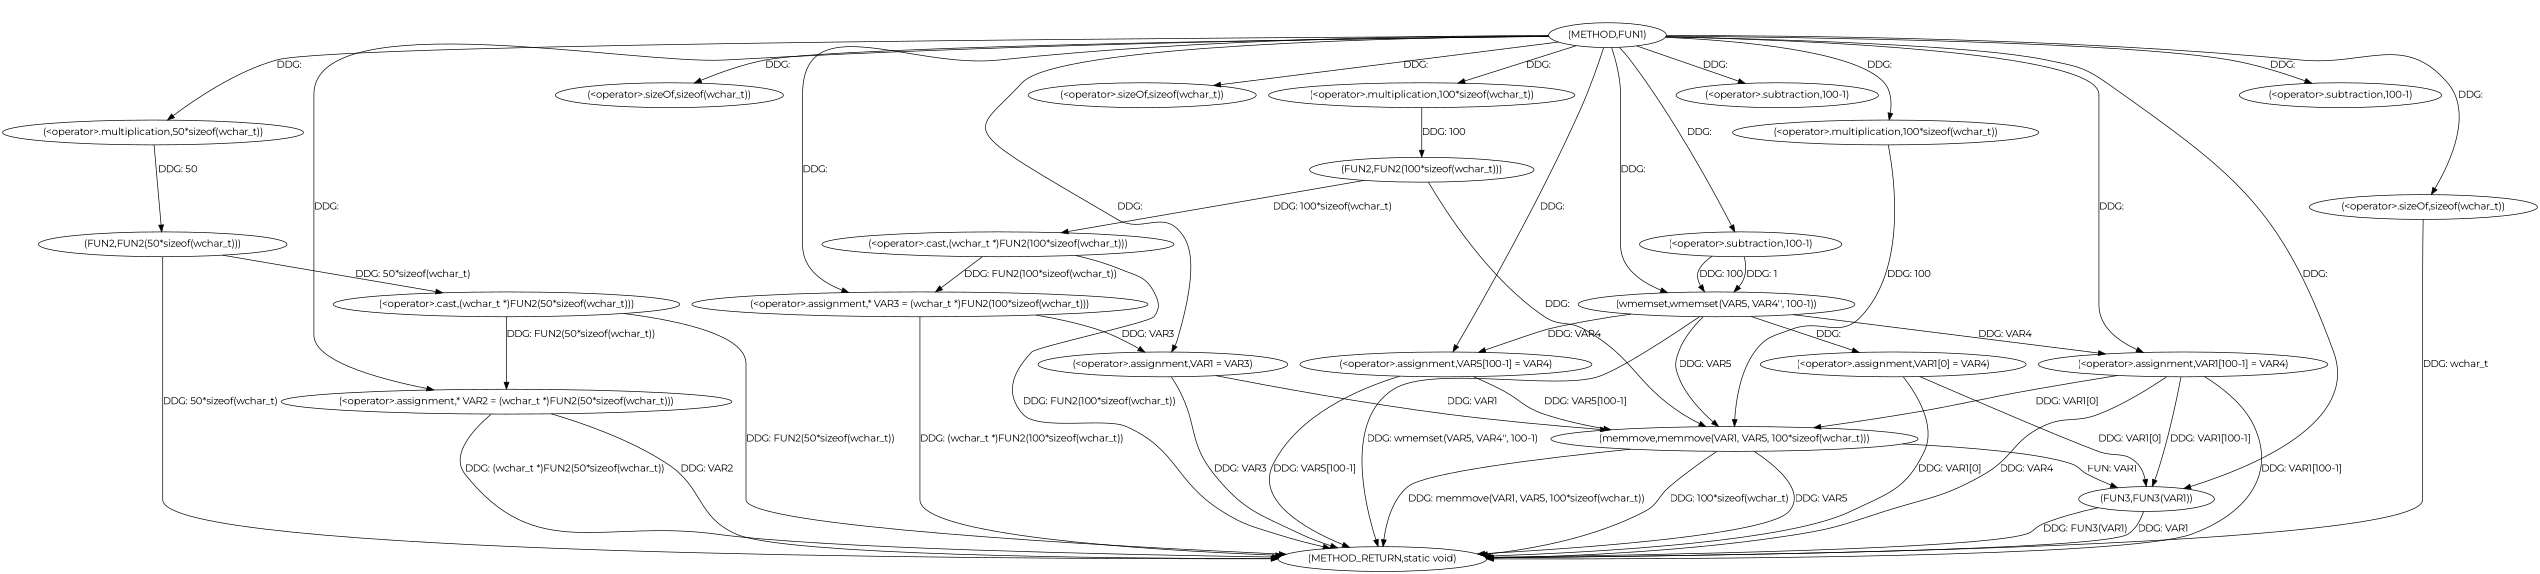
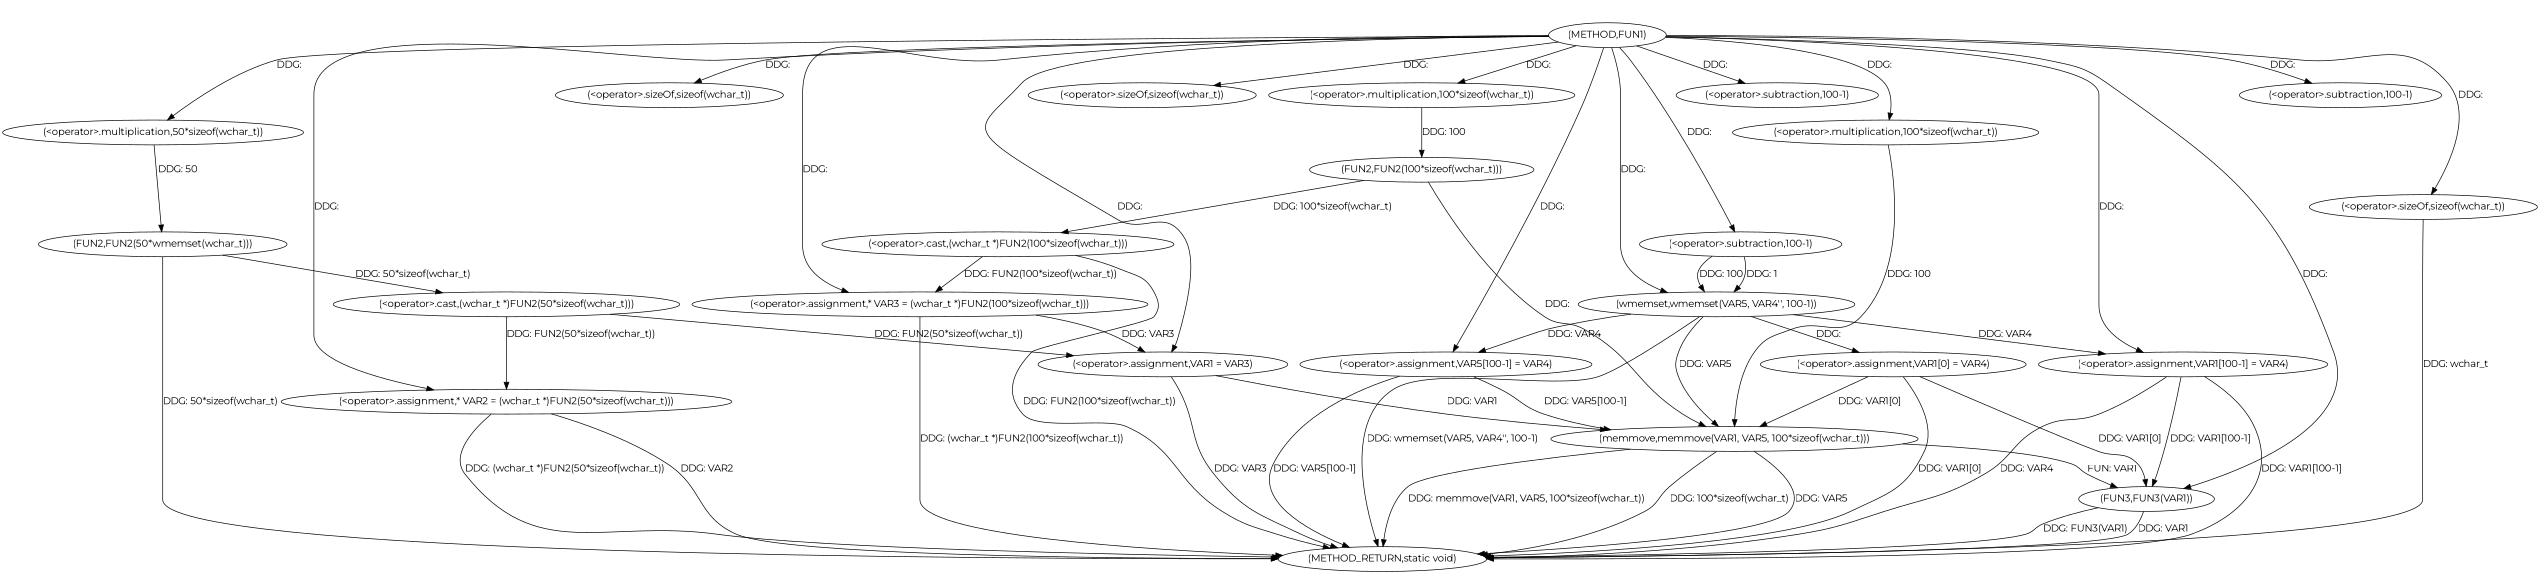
node "(FUN2,FUN2(50*sizeof(wchar_t)))": label "(FUN2,FUN2(50*sizeof(wchar_t)))" -> "(FUN2,FUN2(50*wmemset(wchar_t)))"
edge "(<operator>.assignment,VAR1[100-1] = VAR4)" -> "(memmove,memmove(VAR1, VAR5, 100*sizeof(wchar_t)))": now "(<operator>.assignment,VAR1[0] = VAR4)" -> "(memmove,memmove(VAR1, VAR5, 100*sizeof(wchar_t)))"
edge "(<operator>.cast,(wchar_t *)FUN2(50*sizeof(wchar_t)))" -> "(METHOD_RETURN,static void)": now "(<operator>.cast,(wchar_t *)FUN2(50*sizeof(wchar_t)))" -> "(<operator>.assignment,VAR1 = VAR3)"
